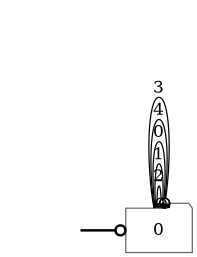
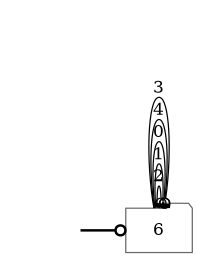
node "0": label "0" -> "6"
